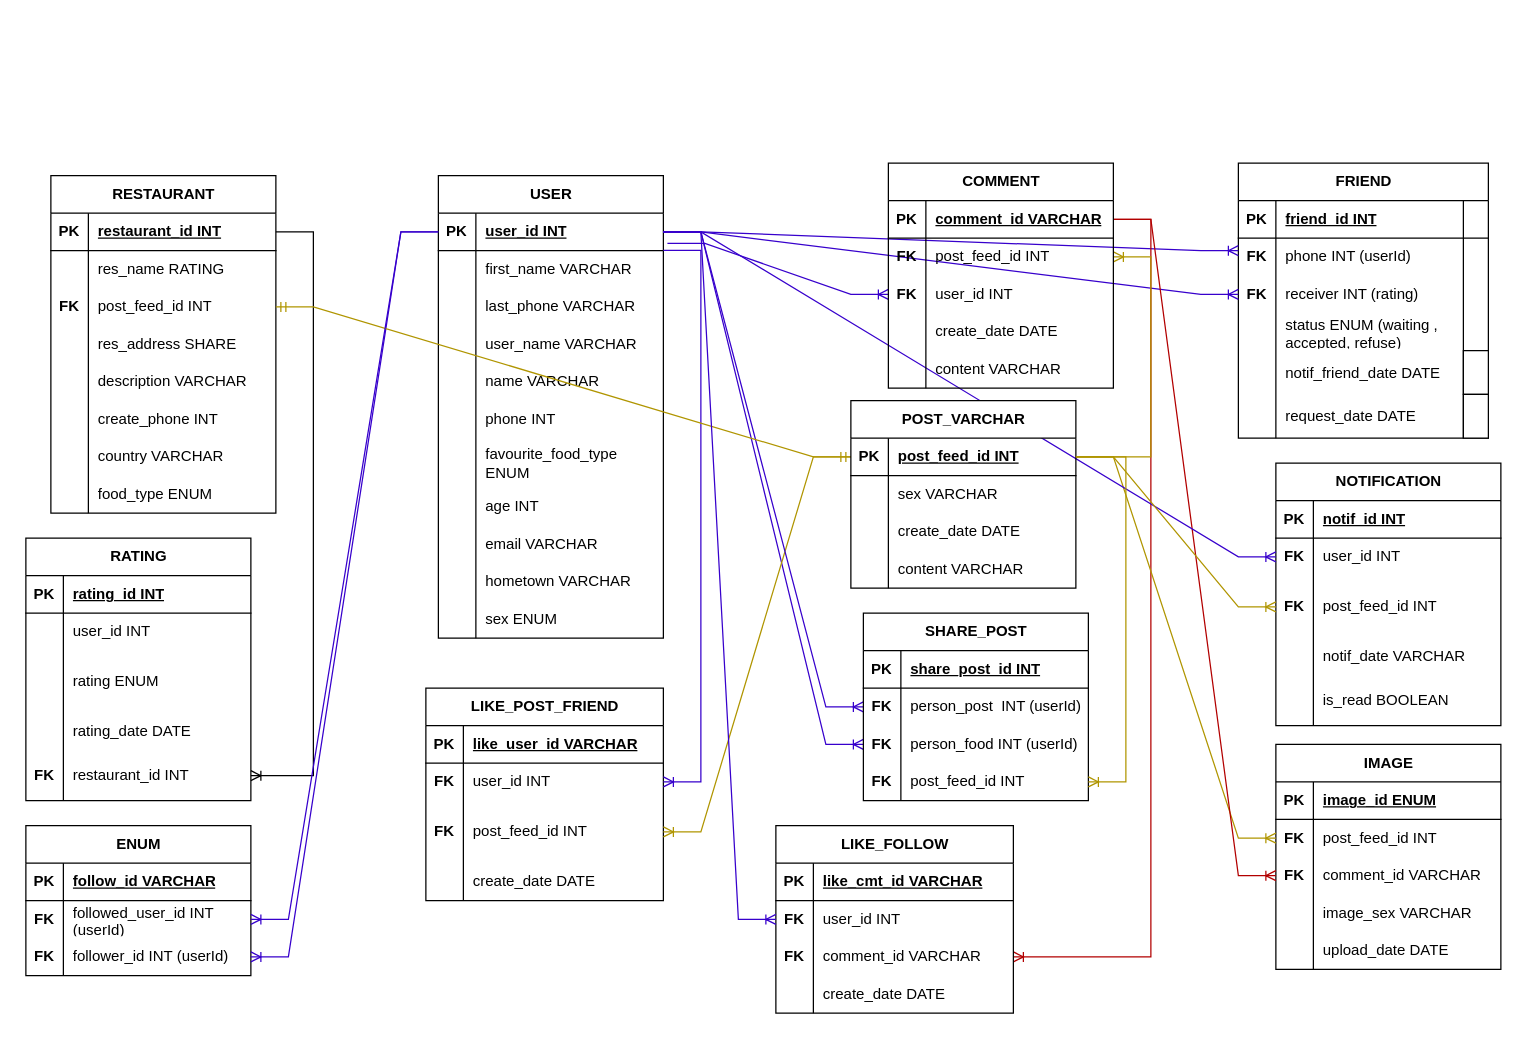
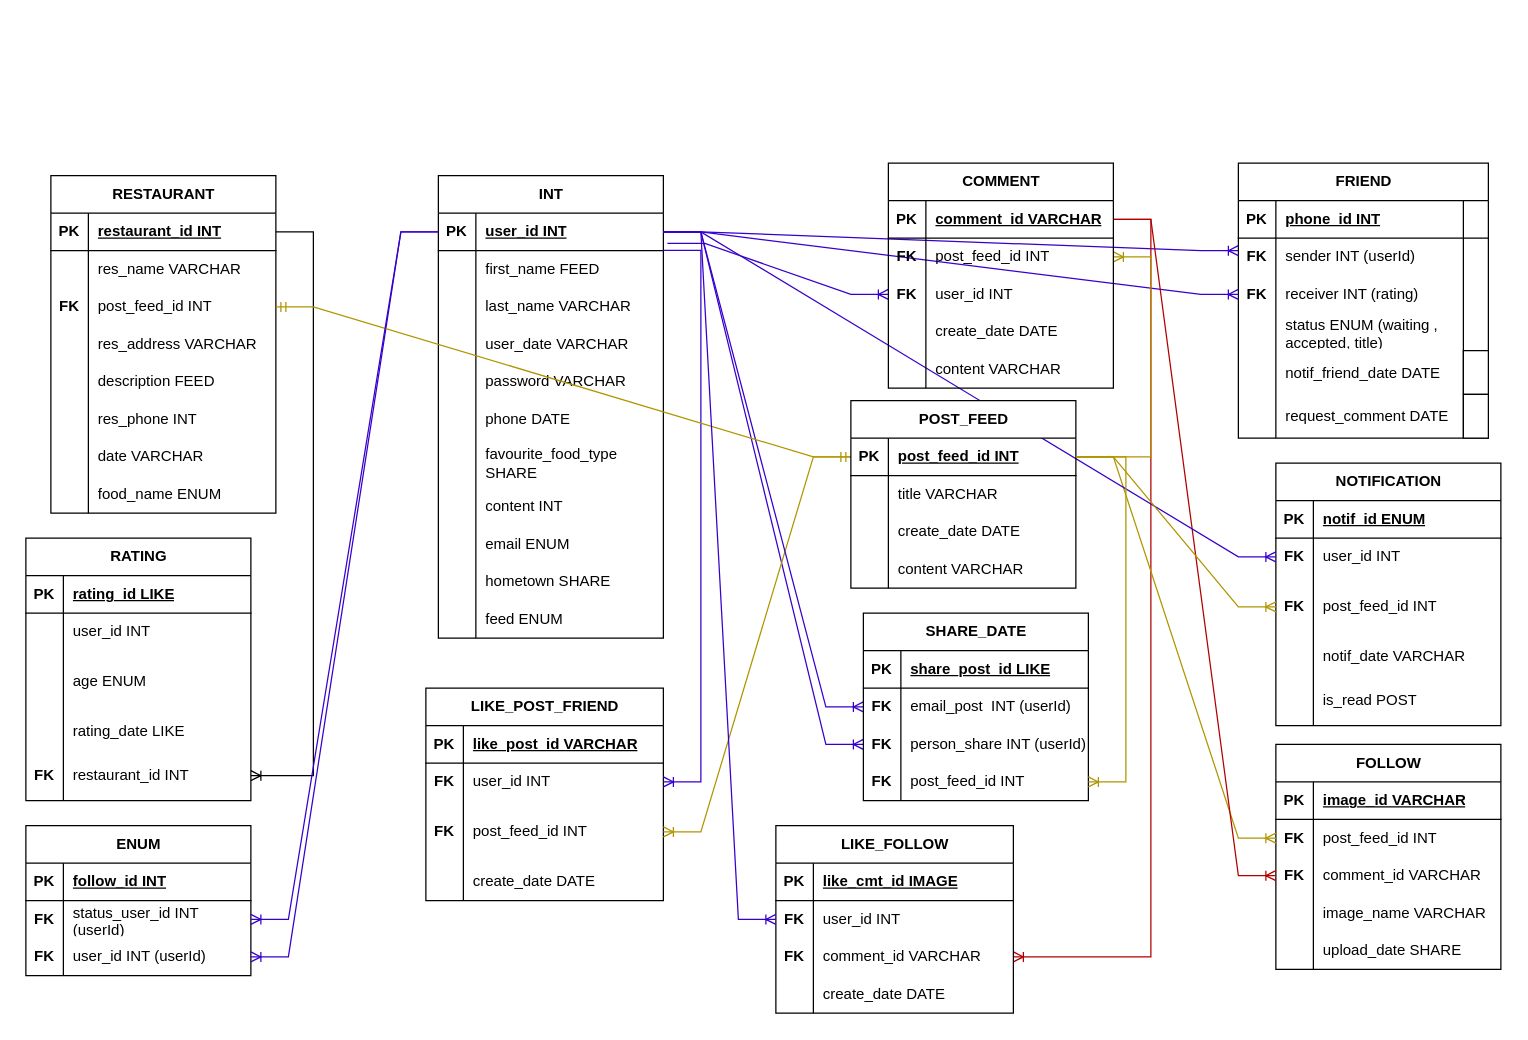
node "USER": label "USER" -> "INT"
node "friend_id INT": label "friend_id INT" -> "phone_id INT"
node "phone INT (userId)": label "phone INT (userId)" -> "sender INT (userId)"
node "res_name RATING": label "res_name RATING" -> "res_name VARCHAR"
node "first_name VARCHAR": label "first_name VARCHAR" -> "first_name FEED"
node "last_phone VARCHAR": label "last_phone VARCHAR" -> "last_name VARCHAR"
node "status ENUM (waiting , accepted, refuse)": label "status ENUM (waiting , accepted, refuse)" -> "status ENUM (waiting , accepted, title)"
node "res_address SHARE": label "res_address SHARE" -> "res_address VARCHAR"
node "user_name VARCHAR": label "user_name VARCHAR" -> "user_date VARCHAR"
node "description VARCHAR": label "description VARCHAR" -> "description FEED"
node "name VARCHAR": label "name VARCHAR" -> "password VARCHAR"
node "request_date DATE": label "request_date DATE" -> "request_comment DATE"
node "create_phone INT": label "create_phone INT" -> "res_phone INT"
node "phone INT": label "phone INT" -> "phone DATE"
node "POST_VARCHAR": label "POST_VARCHAR" -> "POST_FEED"
node "country VARCHAR": label "country VARCHAR" -> "date VARCHAR"
node "favourite_food_type ENUM": label "favourite_food_type ENUM" -> "favourite_food_type SHARE"
node "food_type ENUM": label "food_type ENUM" -> "food_name ENUM"
node "sex VARCHAR": label "sex VARCHAR" -> "title VARCHAR"
node "age INT": label "age INT" -> "content INT"
node "notif_id INT": label "notif_id INT" -> "notif_id ENUM"
node "email VARCHAR": label "email VARCHAR" -> "email ENUM"
node "hometown VARCHAR": label "hometown VARCHAR" -> "hometown SHARE"
node "rating_id INT": label "rating_id INT" -> "rating_id LIKE"
node "sex ENUM": label "sex ENUM" -> "feed ENUM"
node "SHARE_POST": label "SHARE_POST" -> "SHARE_DATE"
node "share_post_id INT": label "share_post_id INT" -> "share_post_id LIKE"
node "rating ENUM": label "rating ENUM" -> "age ENUM"
node "is_read BOOLEAN": label "is_read BOOLEAN" -> "is_read POST"
node "person_post INT (userId)": label "person_post INT (userId)" -> "email_post INT (userId)"
node "rating_date DATE": label "rating_date DATE" -> "rating_date LIKE"
node "like_user_id VARCHAR": label "like_user_id VARCHAR" -> "like_post_id VARCHAR"
node "person_food INT (userId)": label "person_food INT (userId)" -> "person_share INT (userId)"
node "IMAGE": label "IMAGE" -> "FOLLOW"
node "image_id ENUM": label "image_id ENUM" -> "image_id VARCHAR"
node "follow_id VARCHAR": label "follow_id VARCHAR" -> "follow_id INT"
node "like_cmt_id VARCHAR": label "like_cmt_id VARCHAR" -> "like_cmt_id IMAGE"
node "image_sex VARCHAR": label "image_sex VARCHAR" -> "image_name VARCHAR"
node "followed_user_id INT (userId)": label "followed_user_id INT (userId)" -> "status_user_id INT (userId)"
node "upload_date DATE": label "upload_date DATE" -> "upload_date SHARE"
node "follower_id INT (userId)": label "follower_id INT (userId)" -> "user_id INT (userId)"
